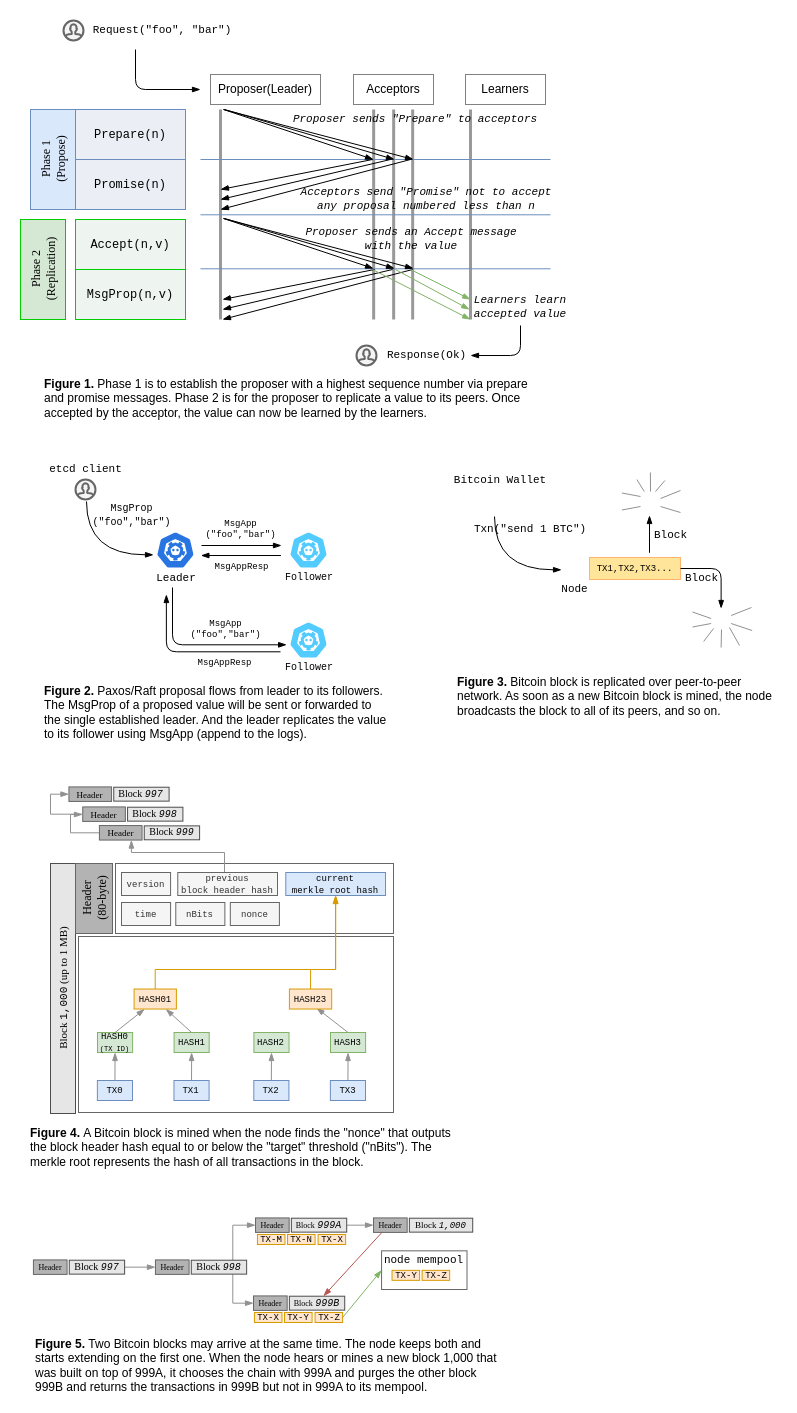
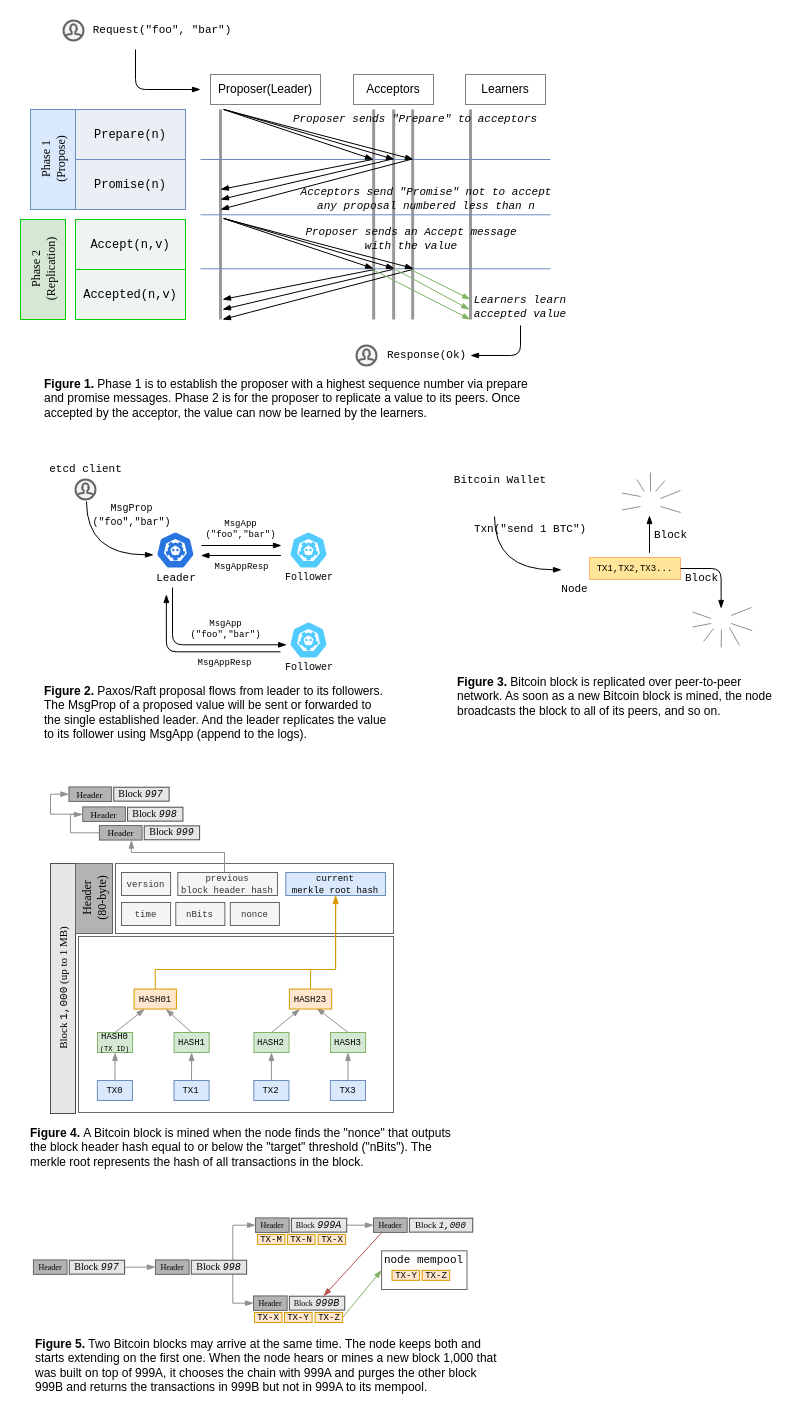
node "MsgProp(n,v)": label "MsgProp(n,v)" -> "Accepted(n,v)"
edge "HASH2" -> "HASH23": added
